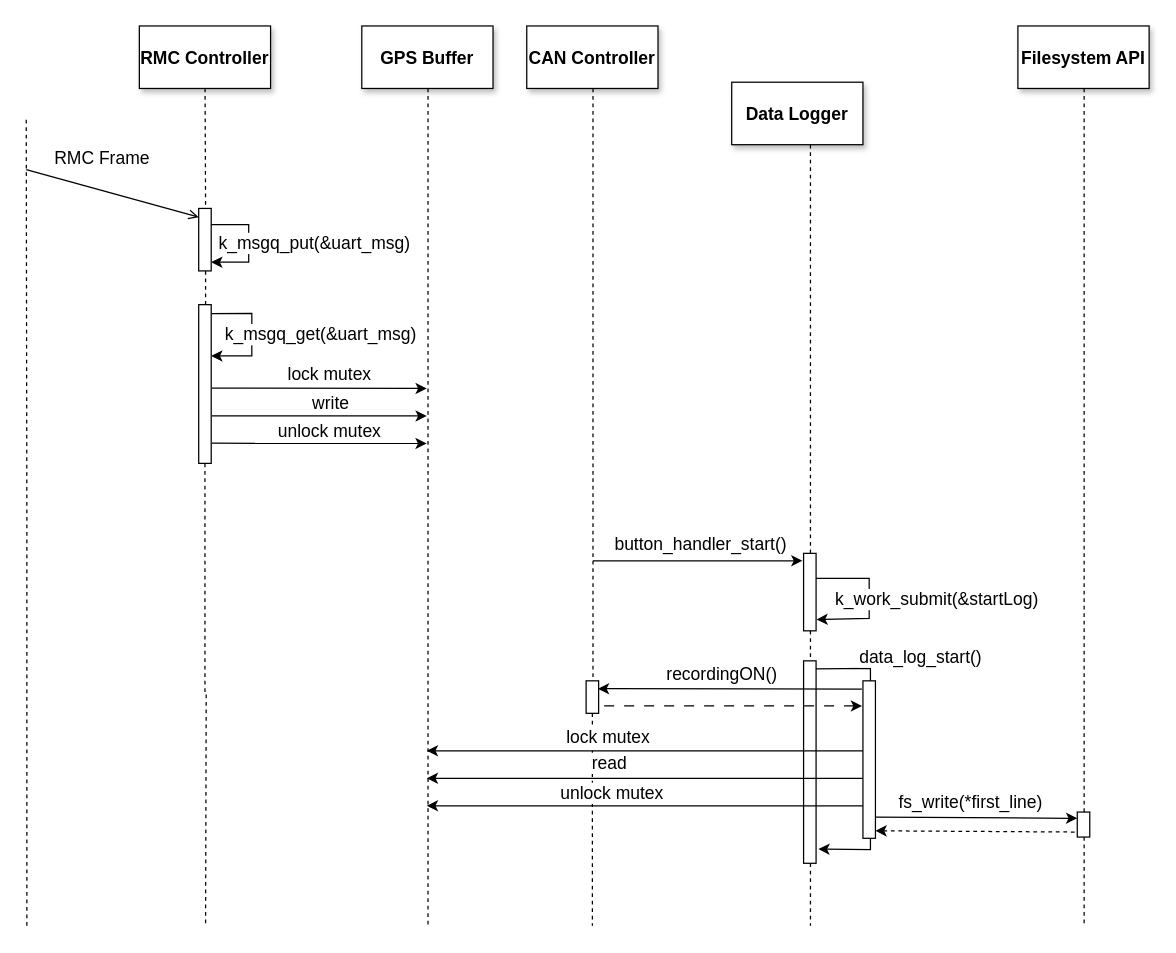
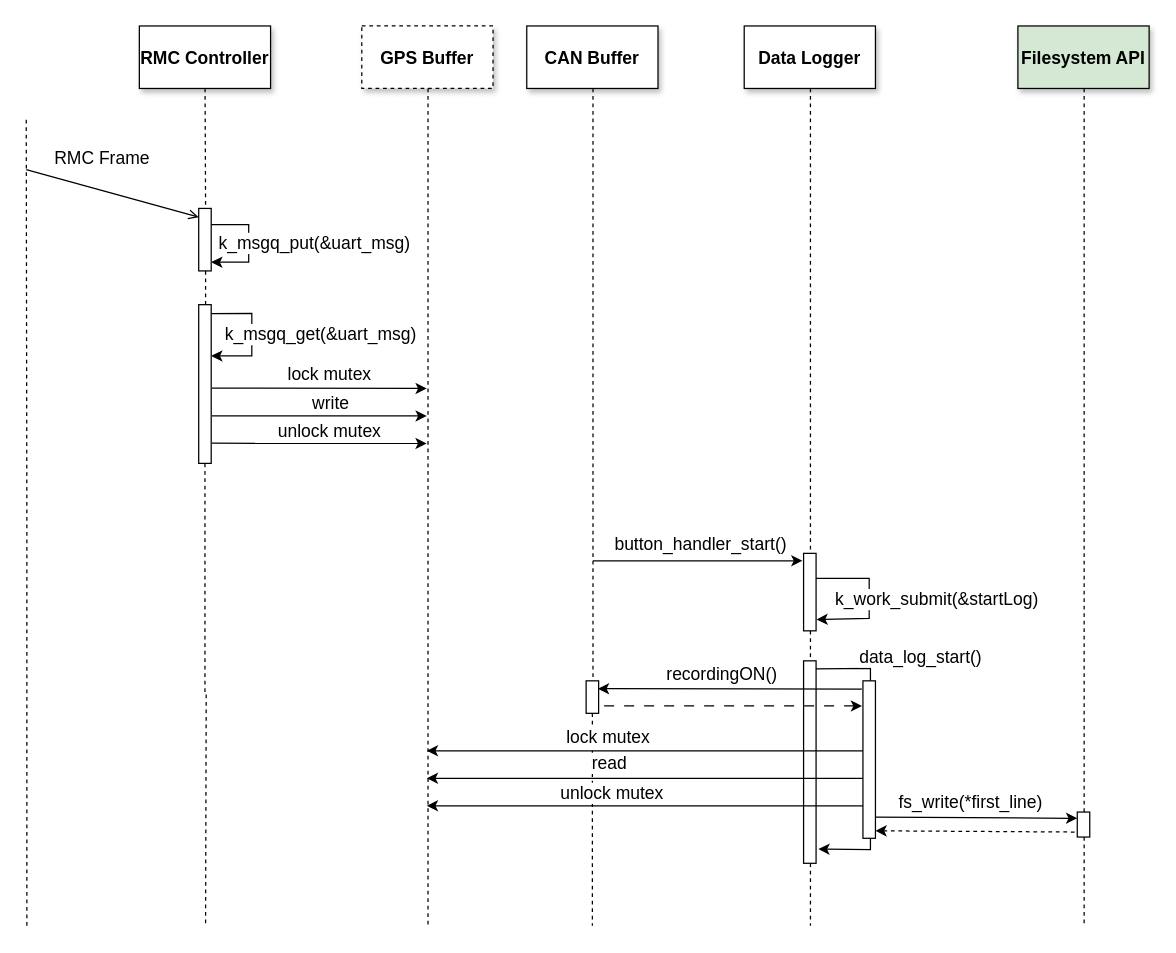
node "GPS Buffer": style solid -> dashed
node "Filesystem API": fillcolor #ffffff -> #d5e8d4
node "CAN Controller": label "CAN Controller" -> "CAN Buffer"
node "Data Logger": moved (798, 113) -> (810, 57)
